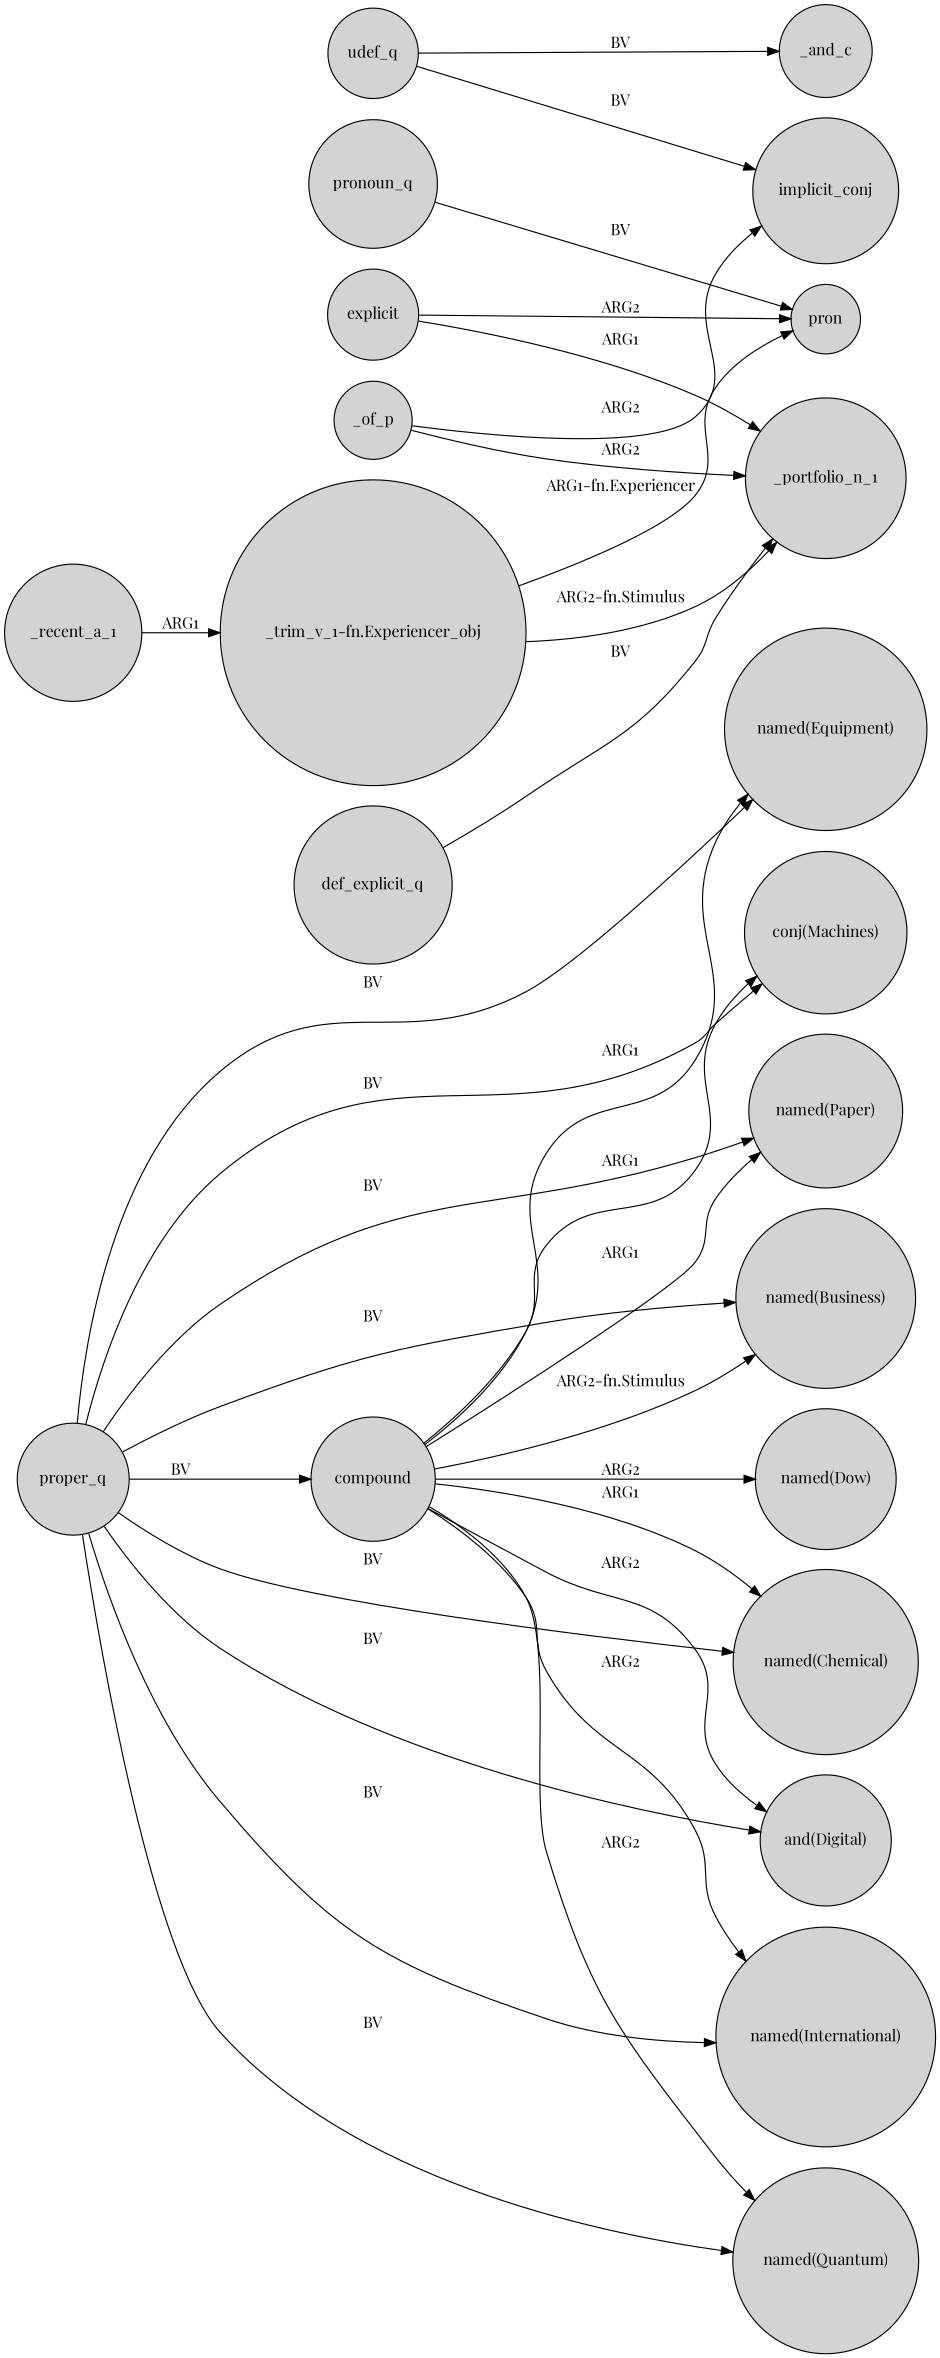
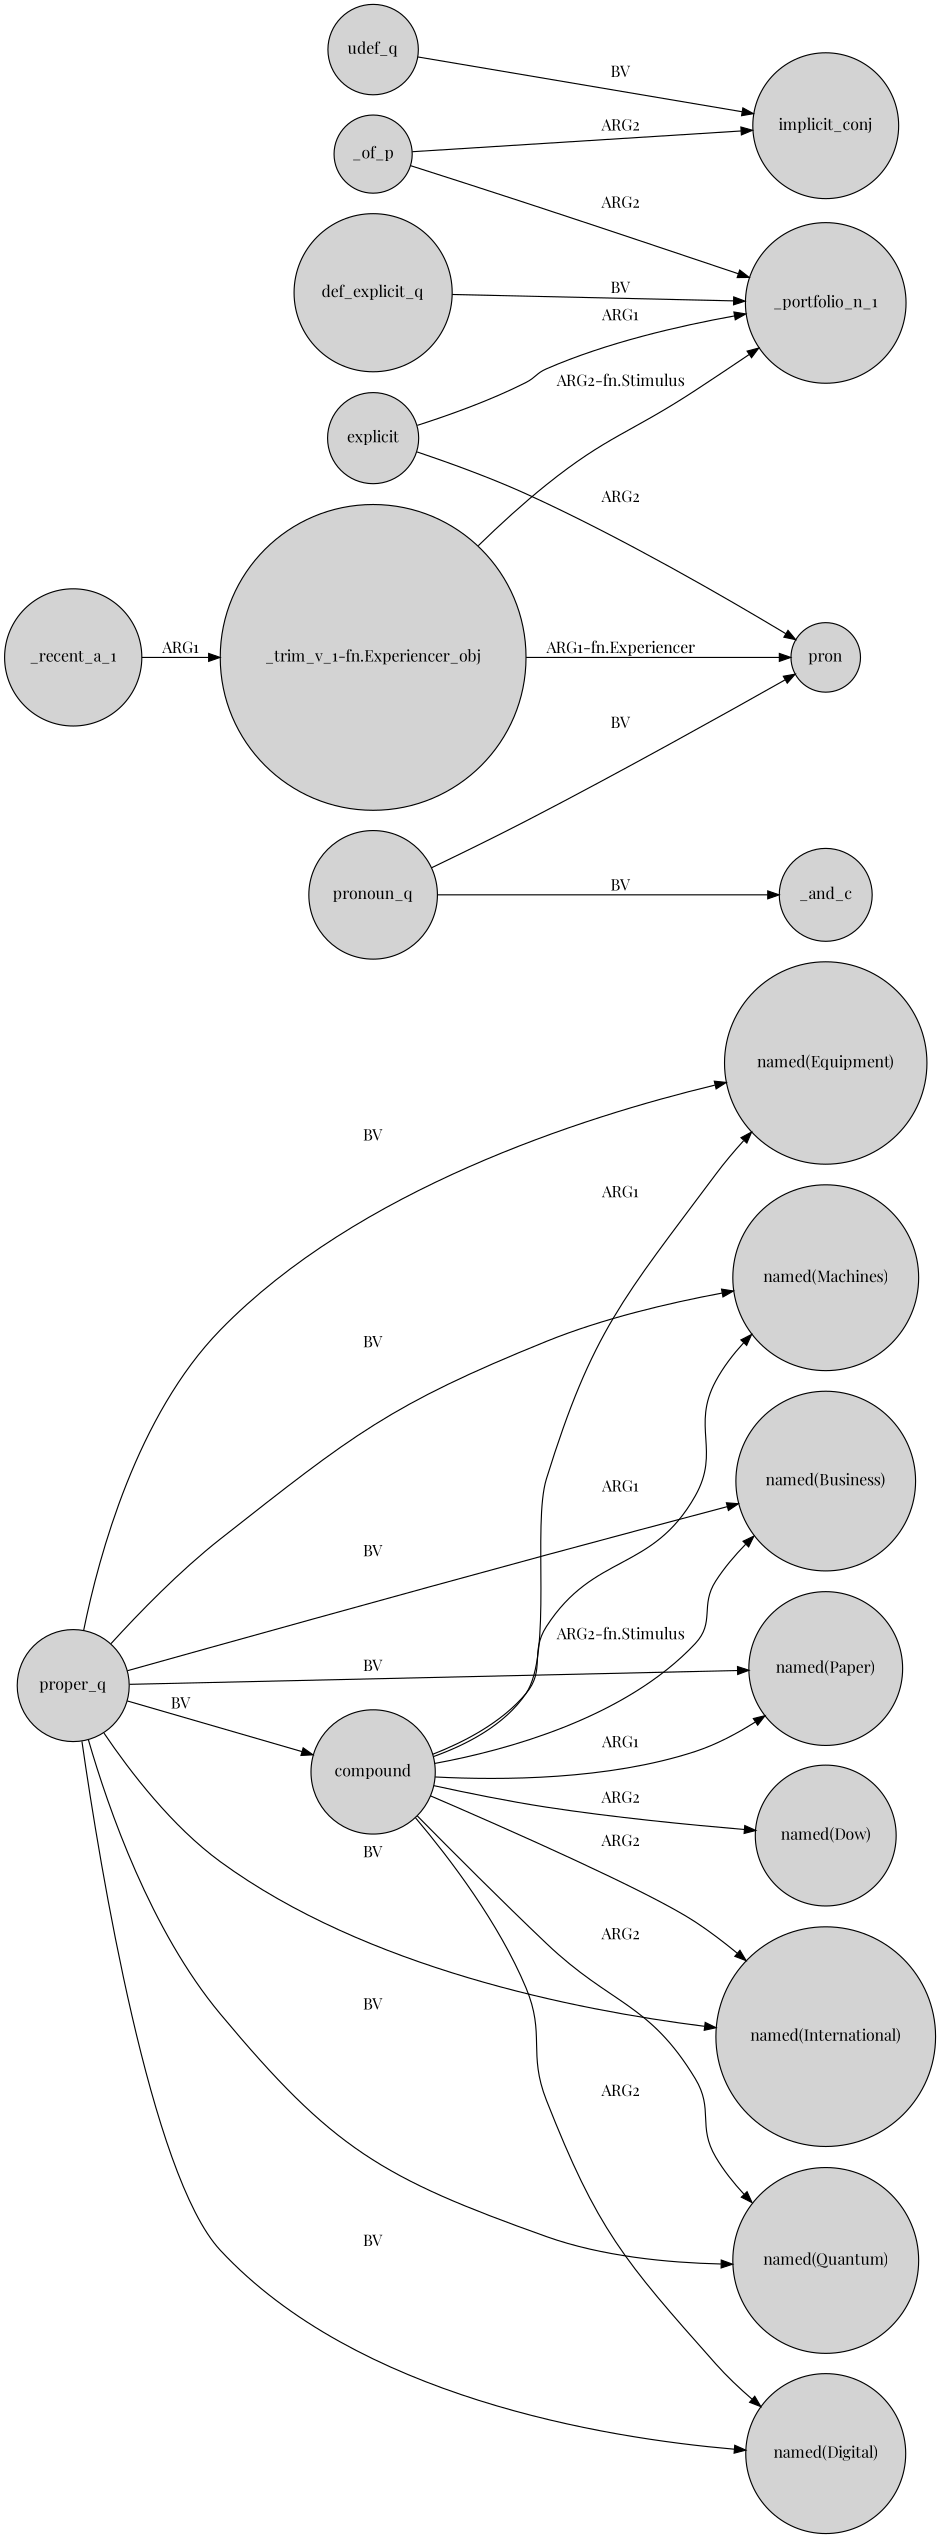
edge "udef_q" -> "_and_c": now "pronoun_q" -> "_and_c"
node "conj(Machines)": label "conj(Machines)" -> "named(Machines)"
node "named(Chemical)": removed
node "and(Digital)": label "and(Digital)" -> "named(Digital)"
